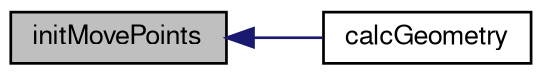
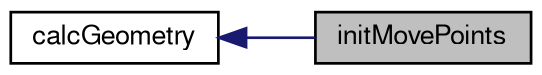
edge "calcGeometry" -> "initMovePoints": reversed
